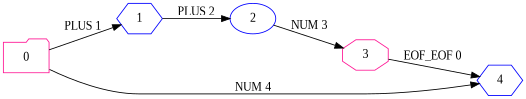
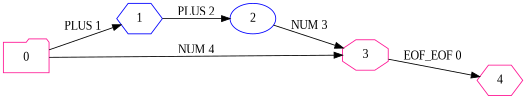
node "4": color blue -> deeppink
edge "0" -> "4": now "0" -> "3"
